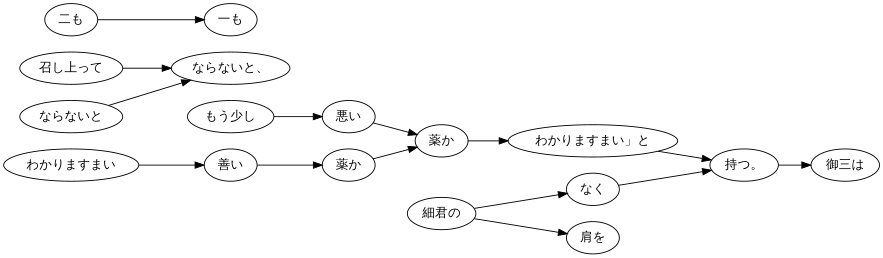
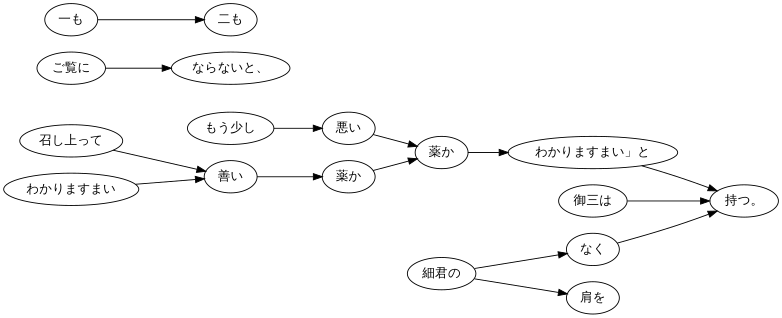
edge "二も" -> "一も": reversed
edge "召し上って" -> "ならないと、": now "召し上って" -> "善い"
node "ならないと": label "ならないと" -> "ご覧に"
edge "持つ。" -> "御三は": reversed
